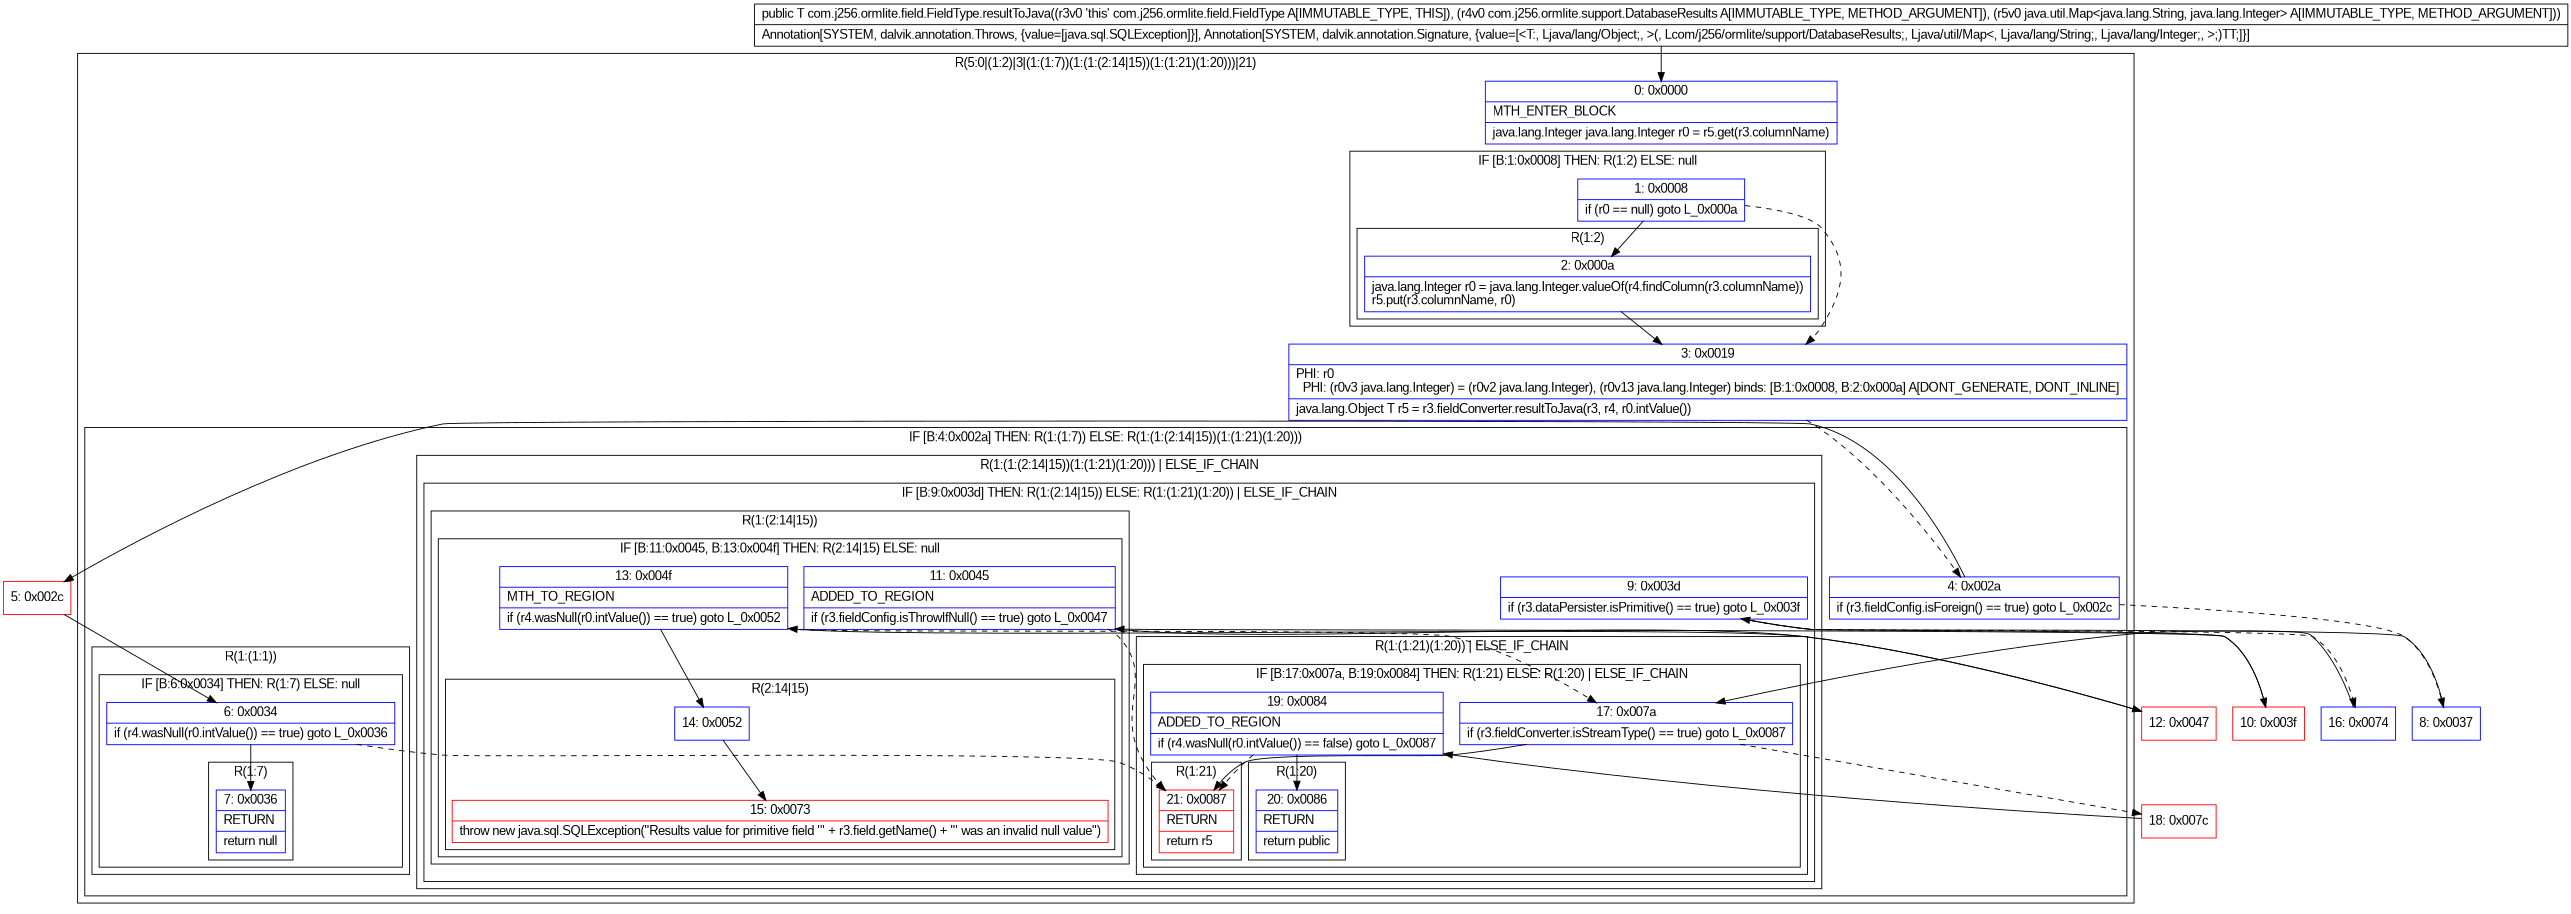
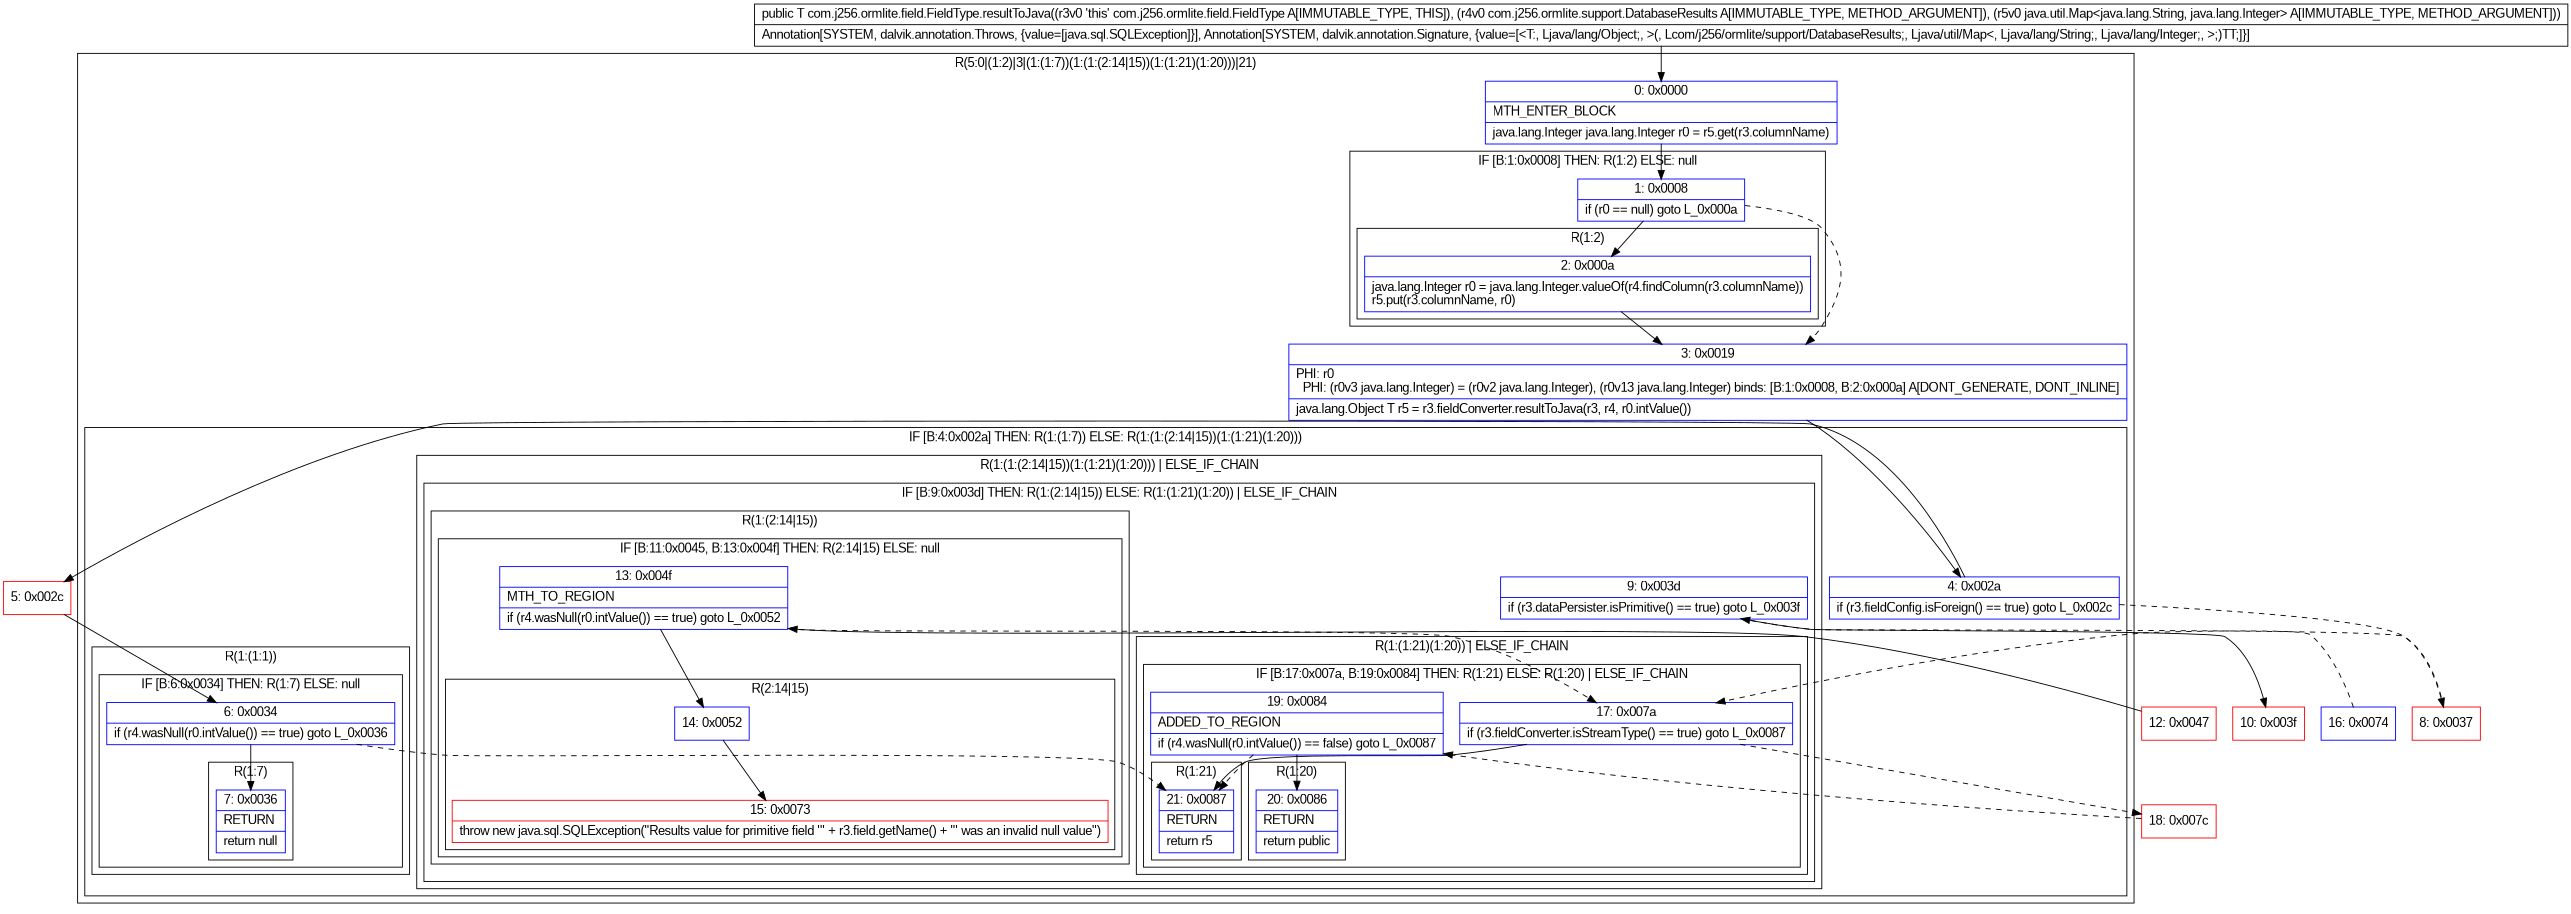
edge "0: 0x0000" -> "1: 0x0008": added
edge "3: 0x0019" -> "4: 0x002a": style dashed -> solid
node "11: 0x0045": removed
edge "8: 0x0037" -> "9: 0x003d": style solid -> dashed
edge "9: 0x003d" -> "16: 0x0074": removed
edge "16: 0x0074" -> "17: 0x007a": style solid -> dashed
node "8: 0x0037": color blue -> red
edge "18: 0x007c" -> "19: 0x0084": style solid -> dashed
node "21: 0x0087": color red -> blue
